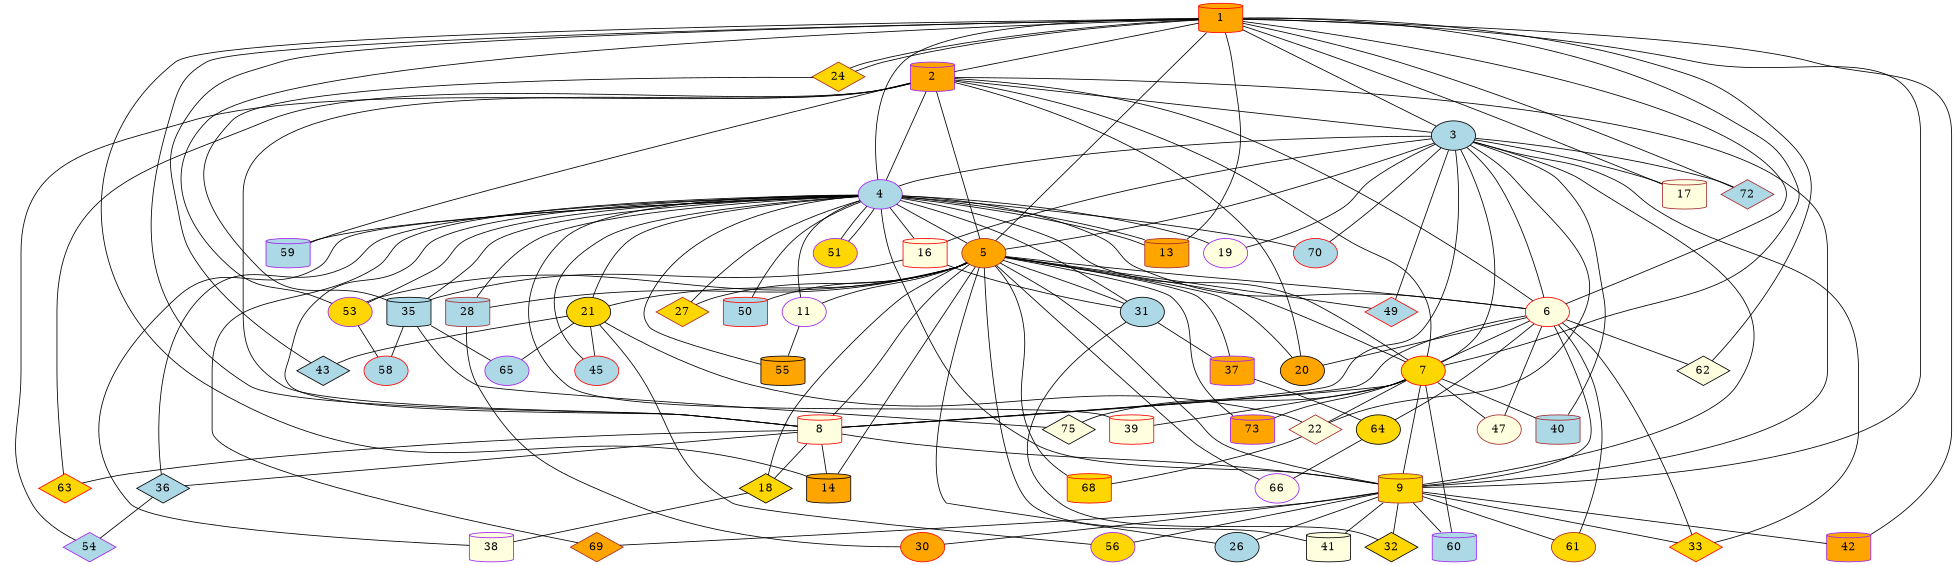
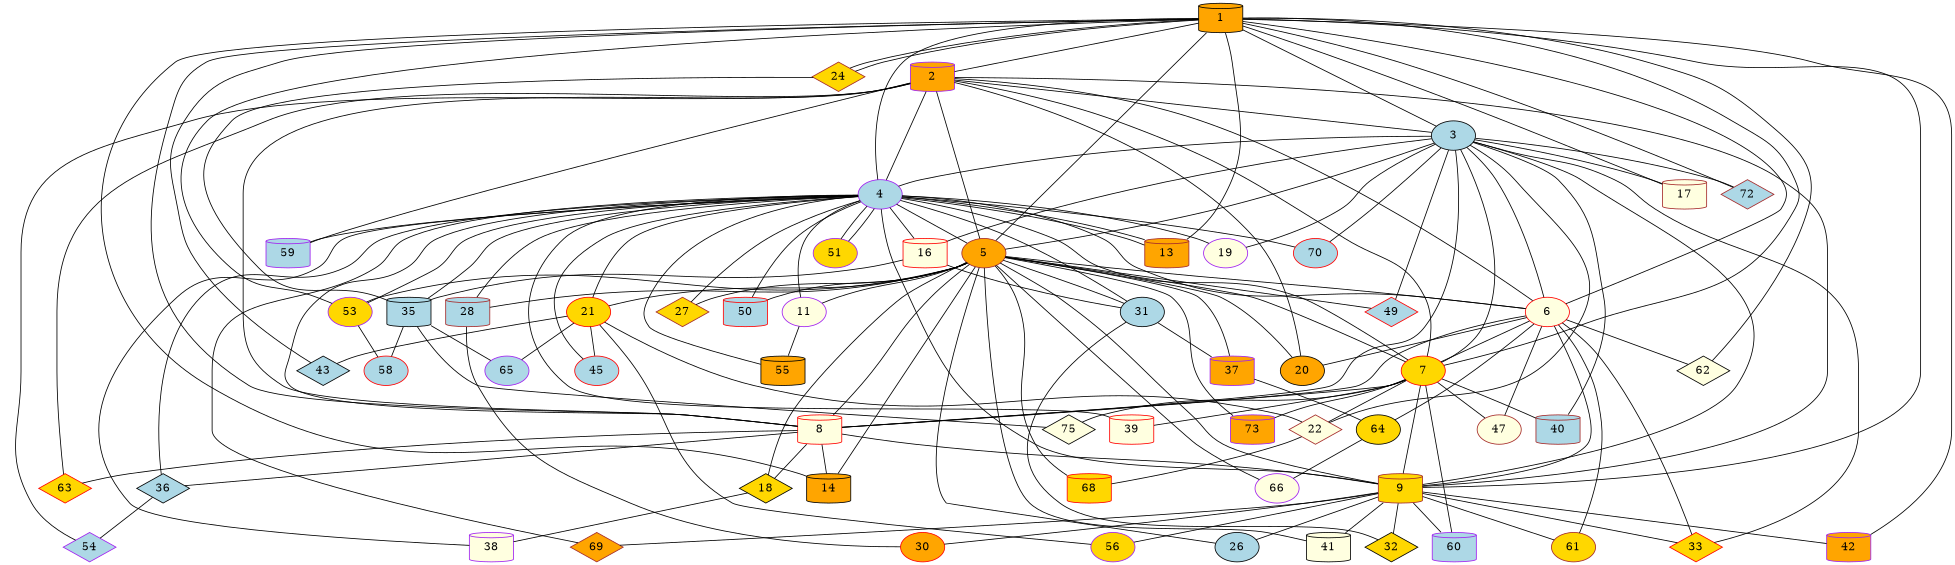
node "1": color red -> black
node "21": color black -> red
